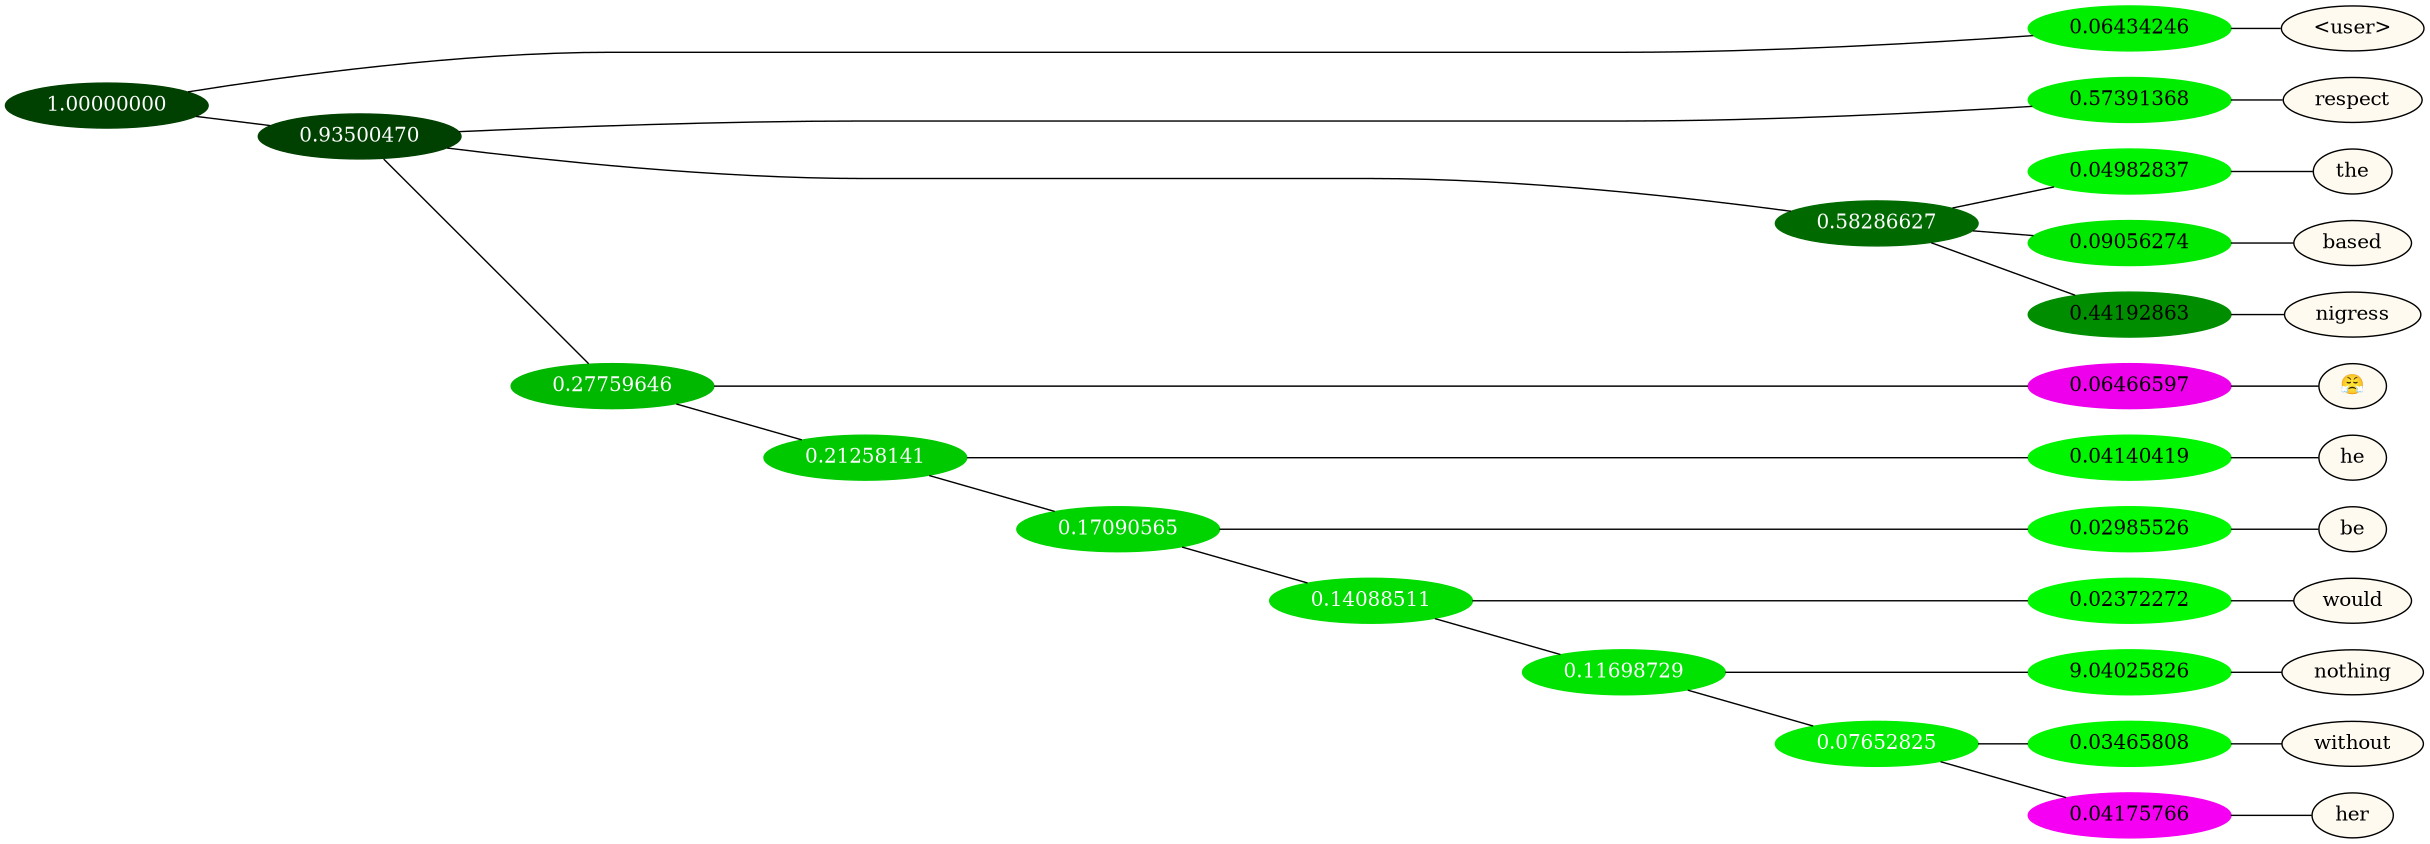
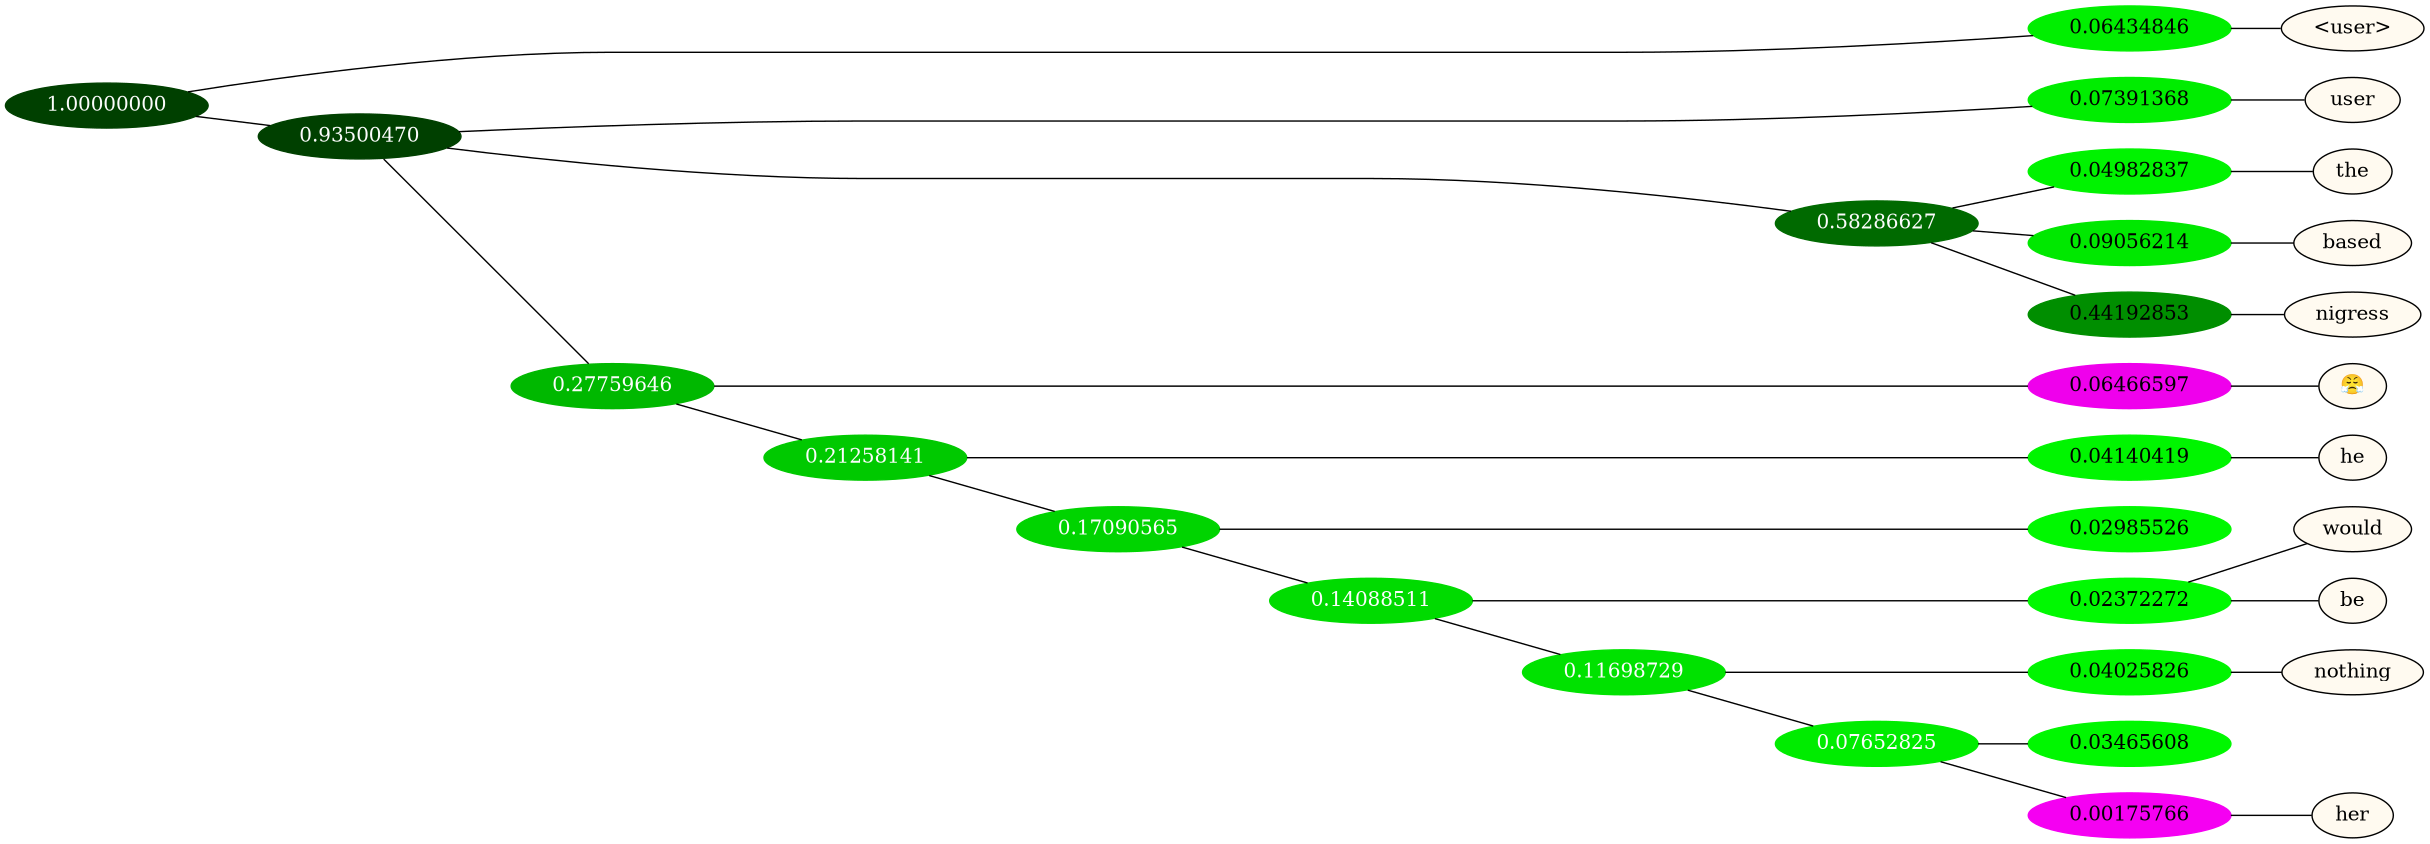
node "0.06434246": label "0.06434246" -> "0.06434846"
node "0.57391368": label "0.57391368" -> "0.07391368"
node "respect": label "respect" -> "user"
node "0.09056274": label "0.09056274" -> "0.09056214"
node "0.44192863": label "0.44192863" -> "0.44192853"
edge "0.02985526" -- "be": now "0.02372272" -- "be"
node "9.04025826": label "9.04025826" -> "0.04025826"
node "0.03465808": label "0.03465808" -> "0.03465608"
node "without": removed
node "0.04175766": label "0.04175766" -> "0.00175766"
